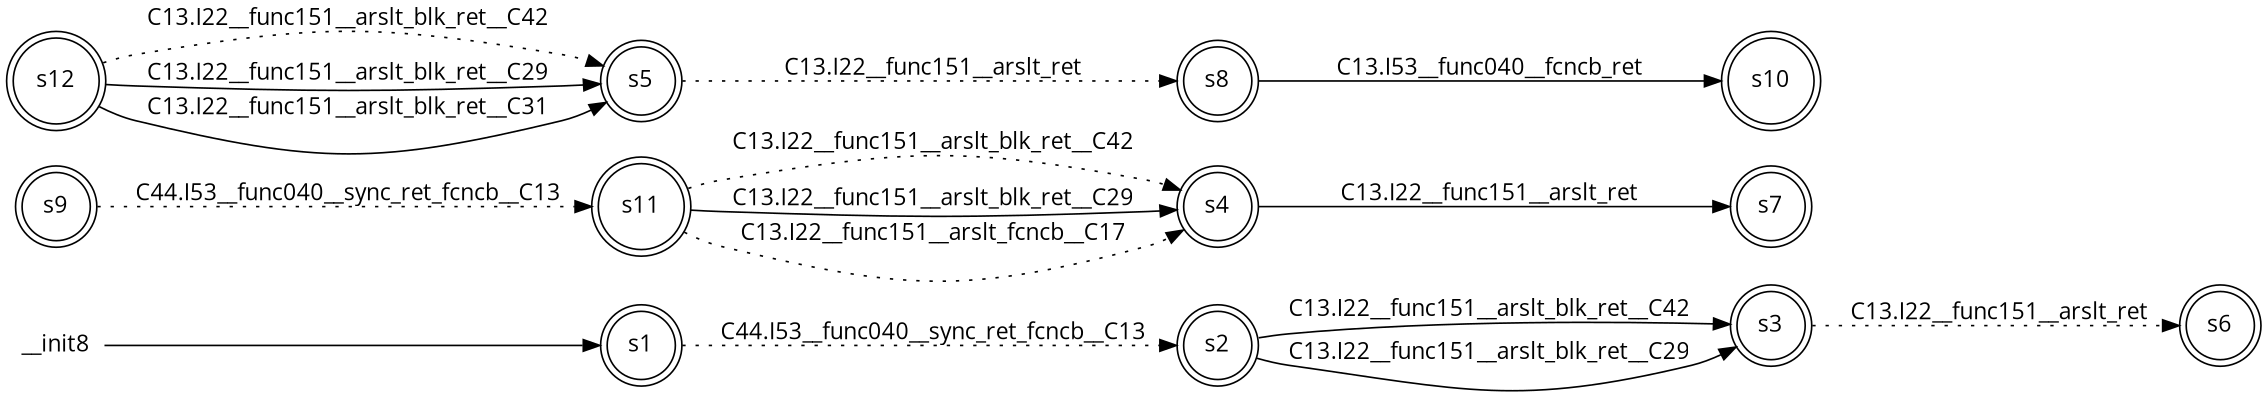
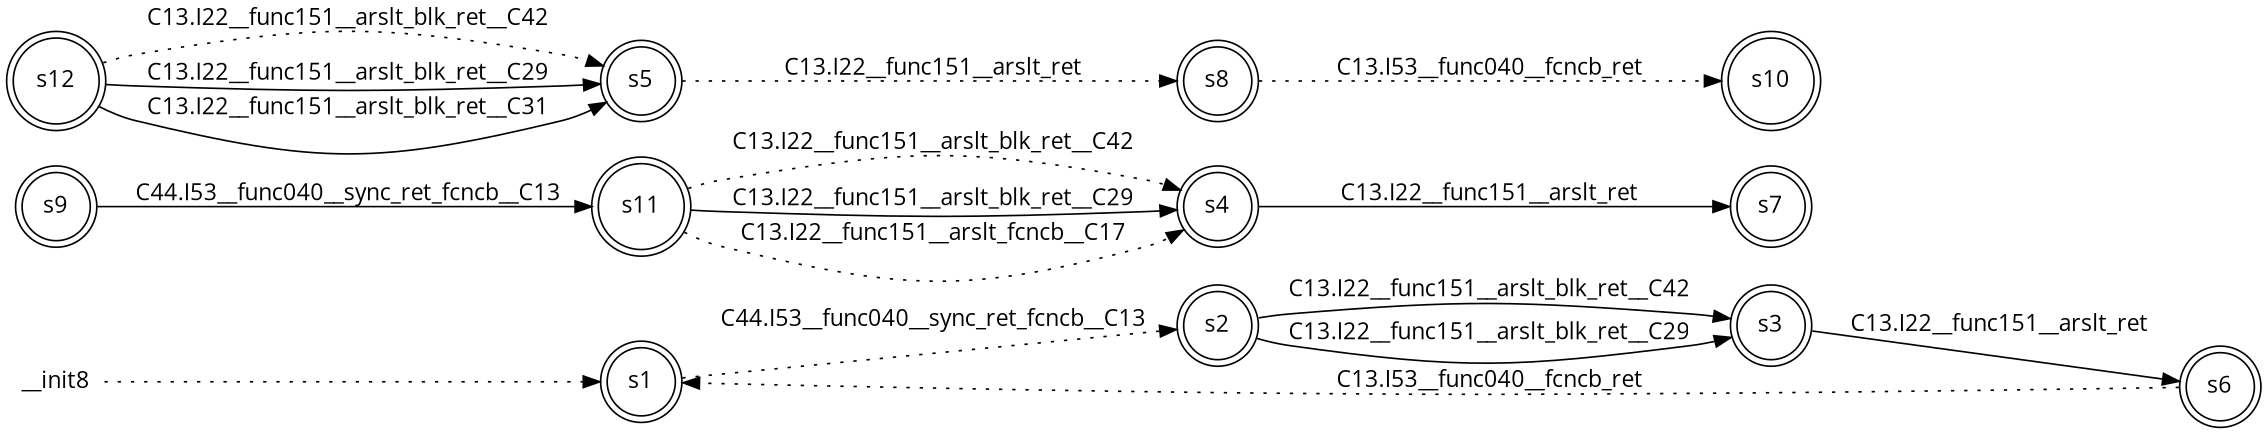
edge "s8" -> "s10": style solid -> dotted
edge "s9" -> "s11": style dotted -> solid
edge "s3" -> "s6": style dotted -> solid
edge "__init8" -> "s1": style solid -> dotted
edge "s6" -> "s1": added, label "C13.I53__func040__fcncb_ret"
